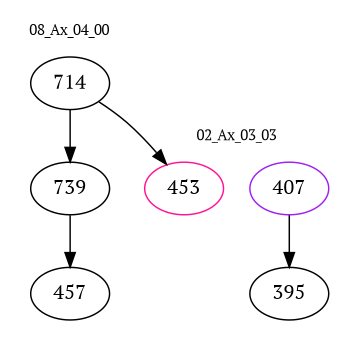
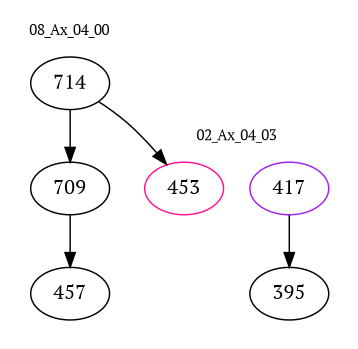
cluster "02_Ax_03_03": label "02_Ax_03_03" -> "02_Ax_04_03"
node "739": label "739" -> "709"
node "407": label "407" -> "417"
